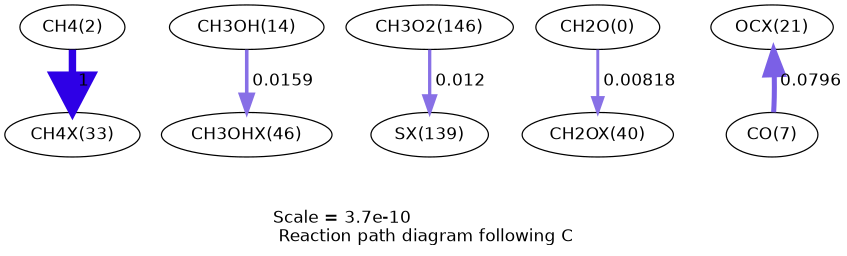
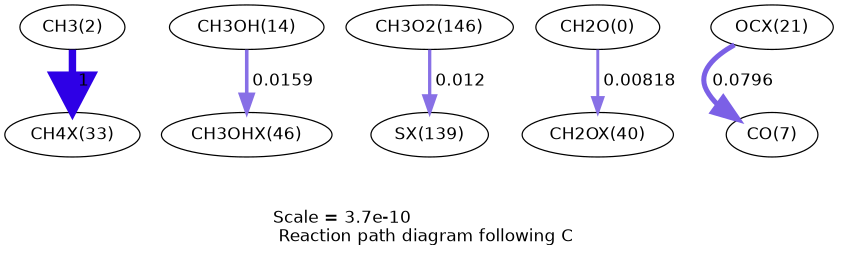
node "CH4(2)": label "CH4(2)" -> "CH3(2)"
edge "CO(7)" -> "OCX(21)": reversed
